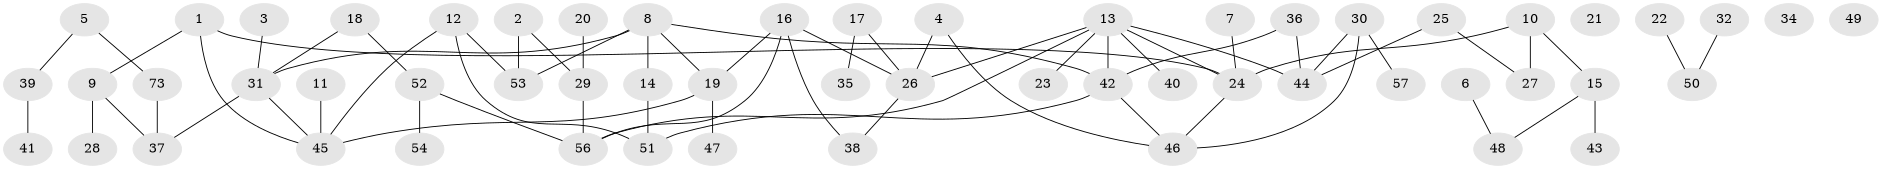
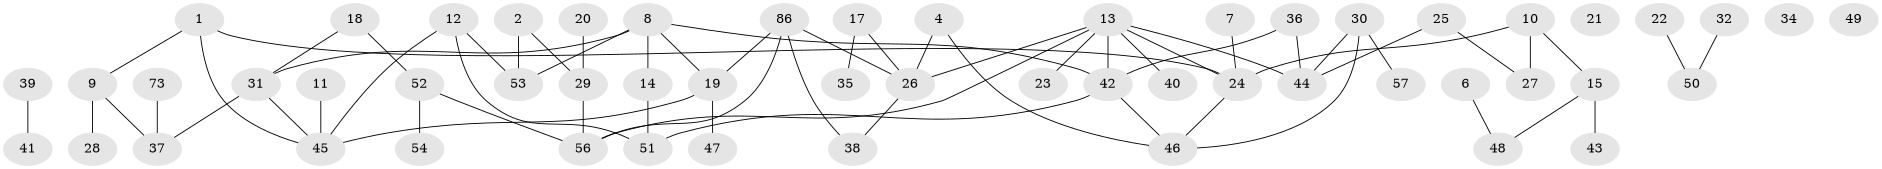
node "5": removed
node "3": removed
node "16": label "16" -> "86"
